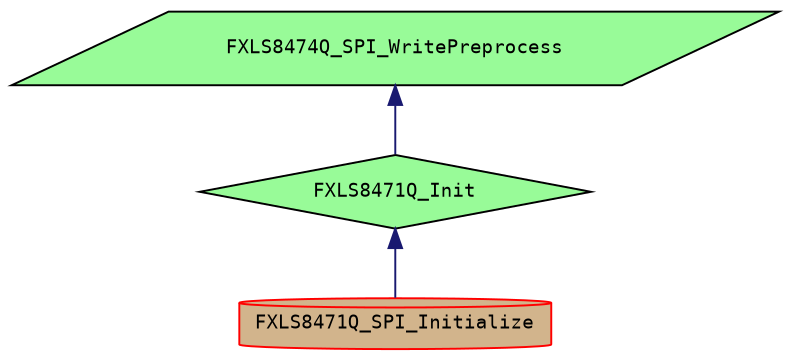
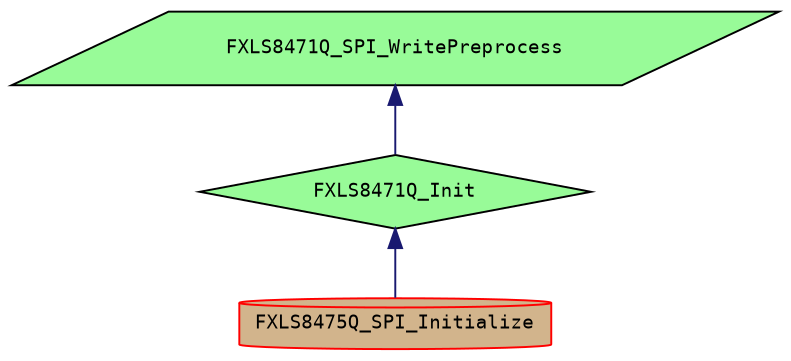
node "FXLS8474Q_SPI_WritePreprocess": label "FXLS8474Q_SPI_WritePreprocess" -> "FXLS8471Q_SPI_WritePreprocess"
node "FXLS8471Q_SPI_Initialize": label "FXLS8471Q_SPI_Initialize" -> "FXLS8475Q_SPI_Initialize"
